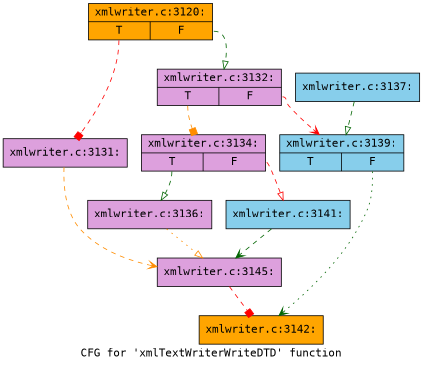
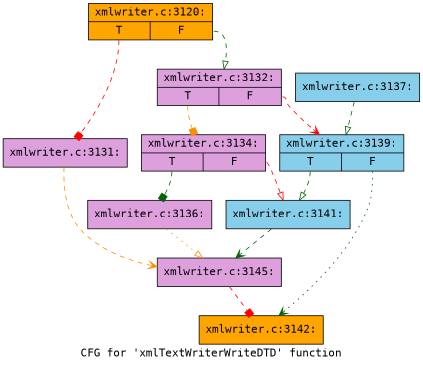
edge "xmlwriter.c:3134:" -> "xmlwriter.c:3136:": arrowhead onormal -> box
edge "xmlwriter.c:3139:" -> "xmlwriter.c:3141:": added
